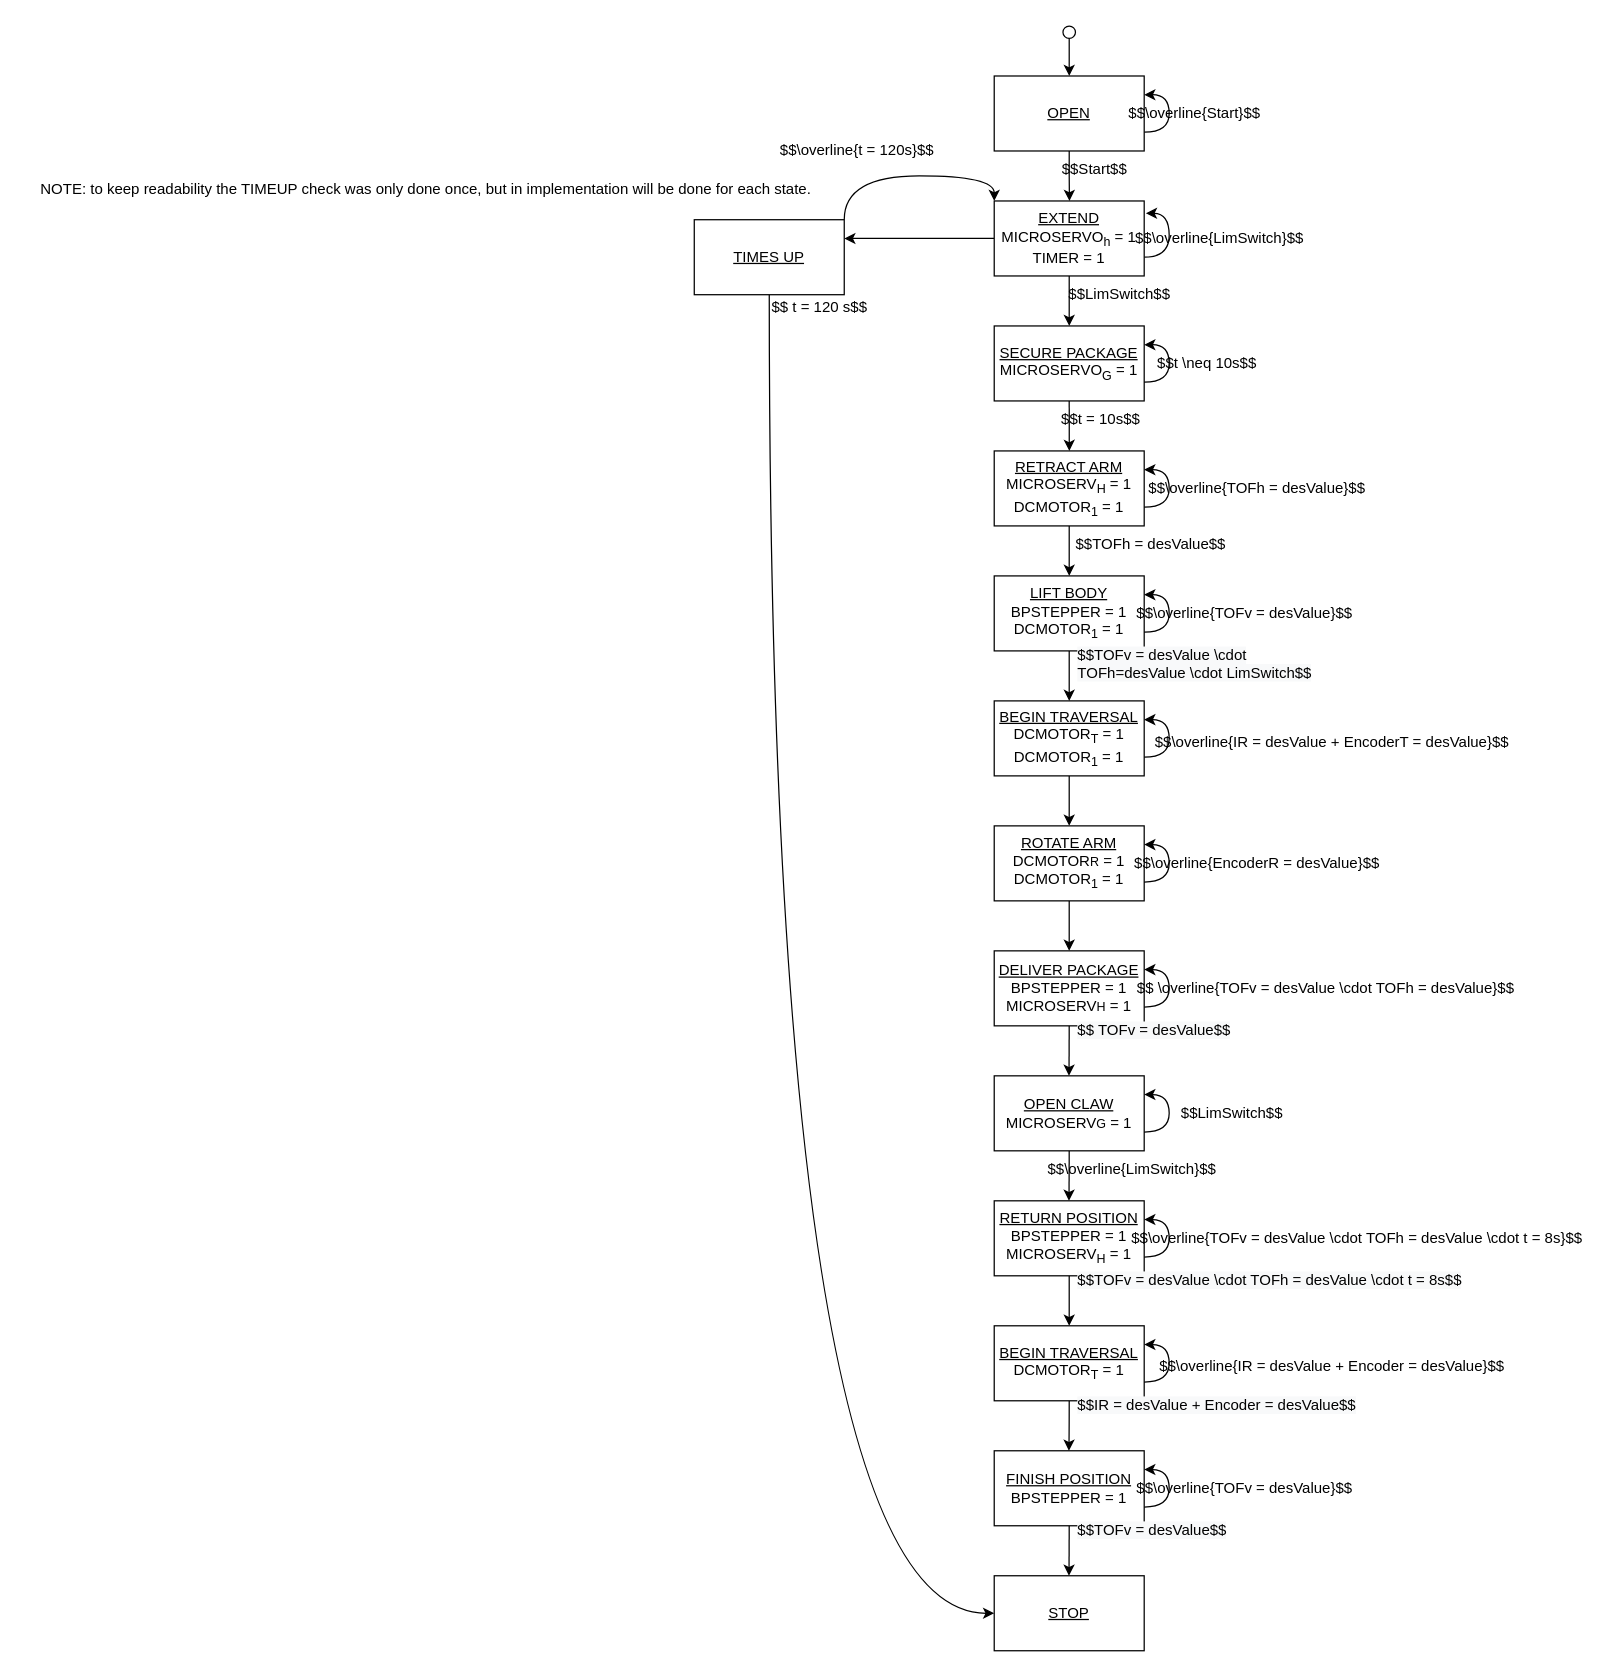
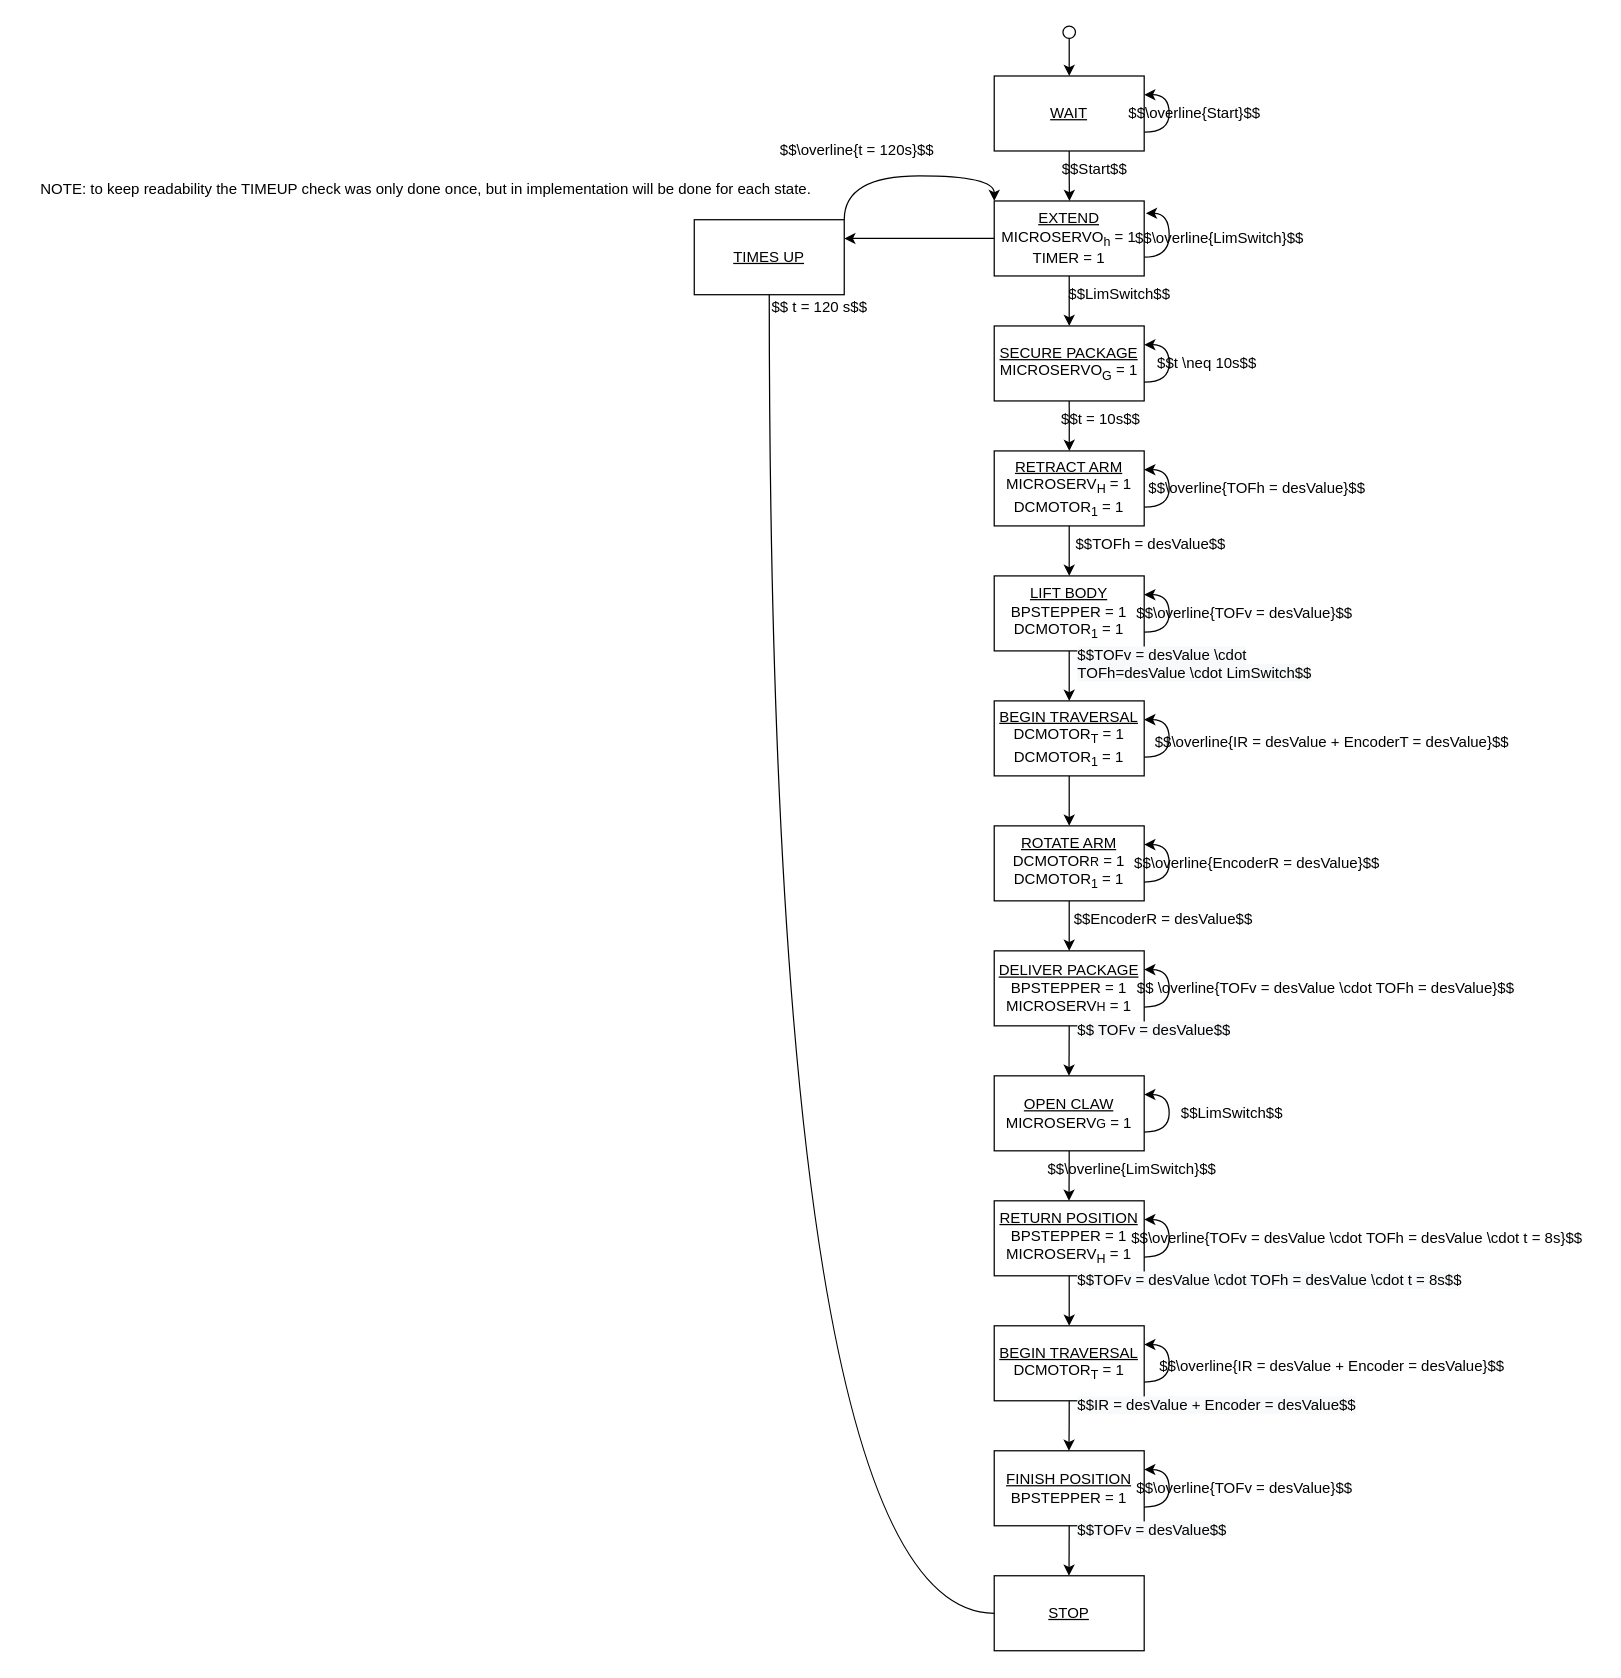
node "OPEN": label "OPEN" -> "WAIT"
node "$$EncoderR = desValue$$": added
edge "TIMES UP" -> "STOP": arrowhead classic -> none
